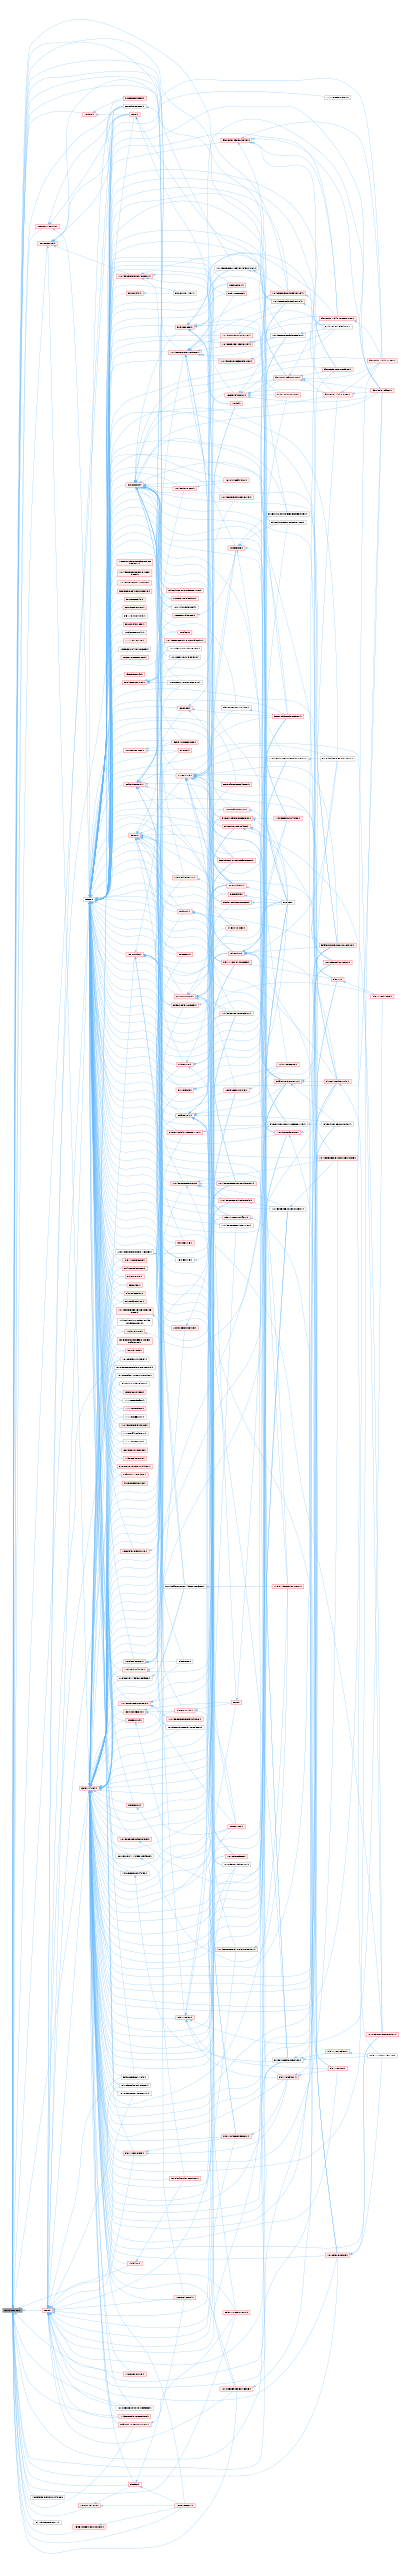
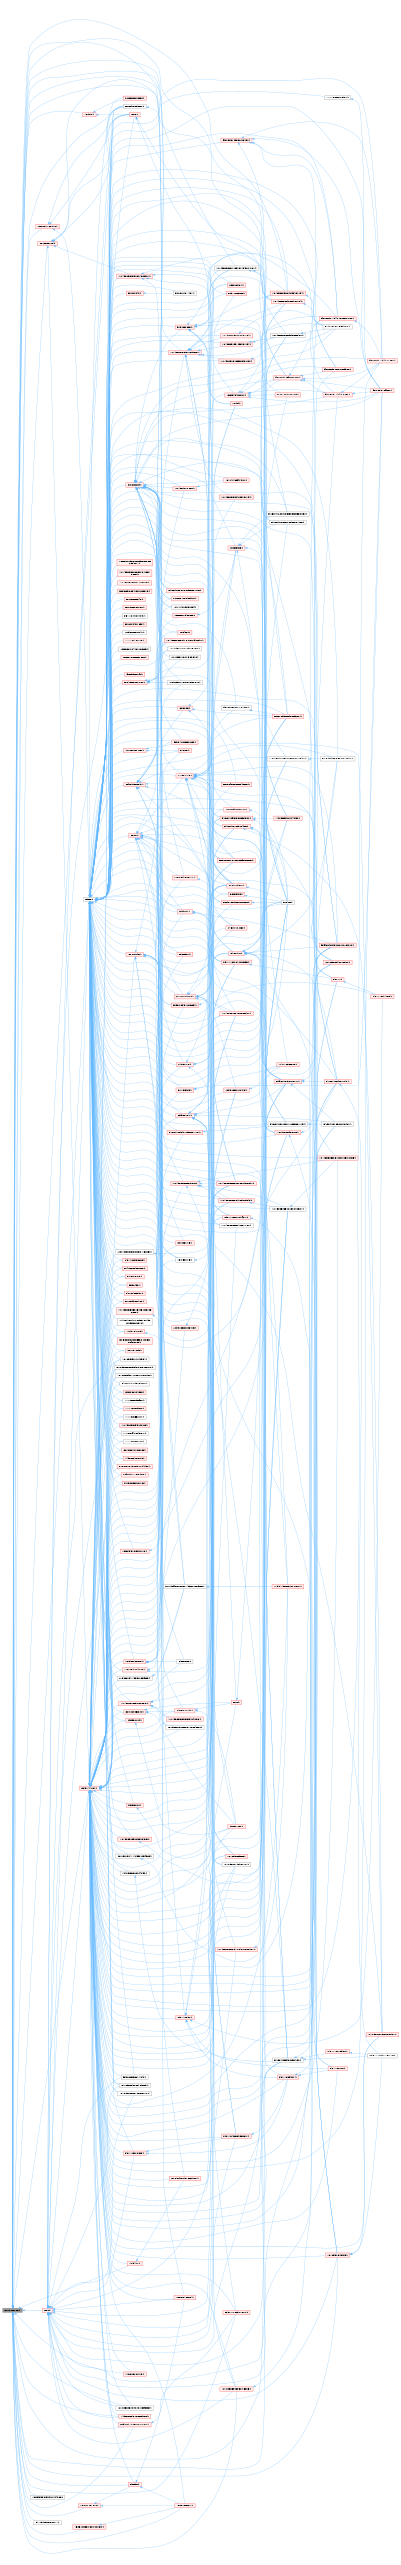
edge "GameplayEffect.h" -> "EngineTypes.h": now "GameplayEffect.h" -> "VVMVerseFunction.h"
